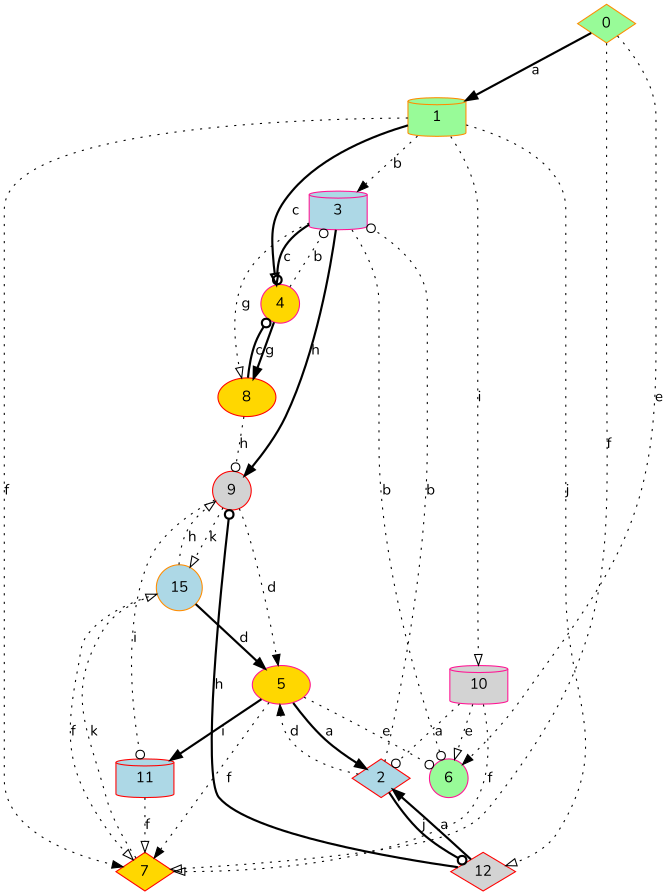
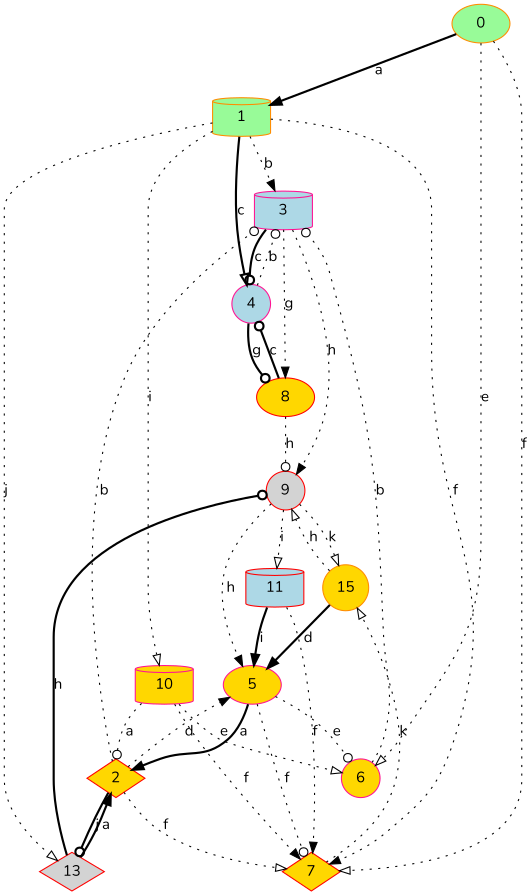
node "0": shape diamond -> ellipse
edge "3" -> "8": arrowhead onormal -> normal
node "4": fillcolor gold -> lightblue
edge "4" -> "8": arrowhead normal -> odot
edge "3" -> "9": style bold -> dotted
edge "0" -> "6": arrowhead normal -> onormal
edge "3" -> "6": reversed
node "15": fillcolor lightblue -> gold
edge "9" -> "5": label "d" -> "h"
edge "9" -> "11": arrowhead odot -> onormal
node "10": fillcolor lightgrey -> gold
edge "15" -> "7": now "2" -> "7"
edge "5" -> "11": reversed
edge "5" -> "7": arrowhead normal -> odot
node "2": fillcolor lightblue -> gold
node "6": fillcolor palegreen -> gold
edge "11" -> "7": arrowhead onormal -> normal
edge "10" -> "7": arrowhead onormal -> normal
node "12": label "12" -> "13"
